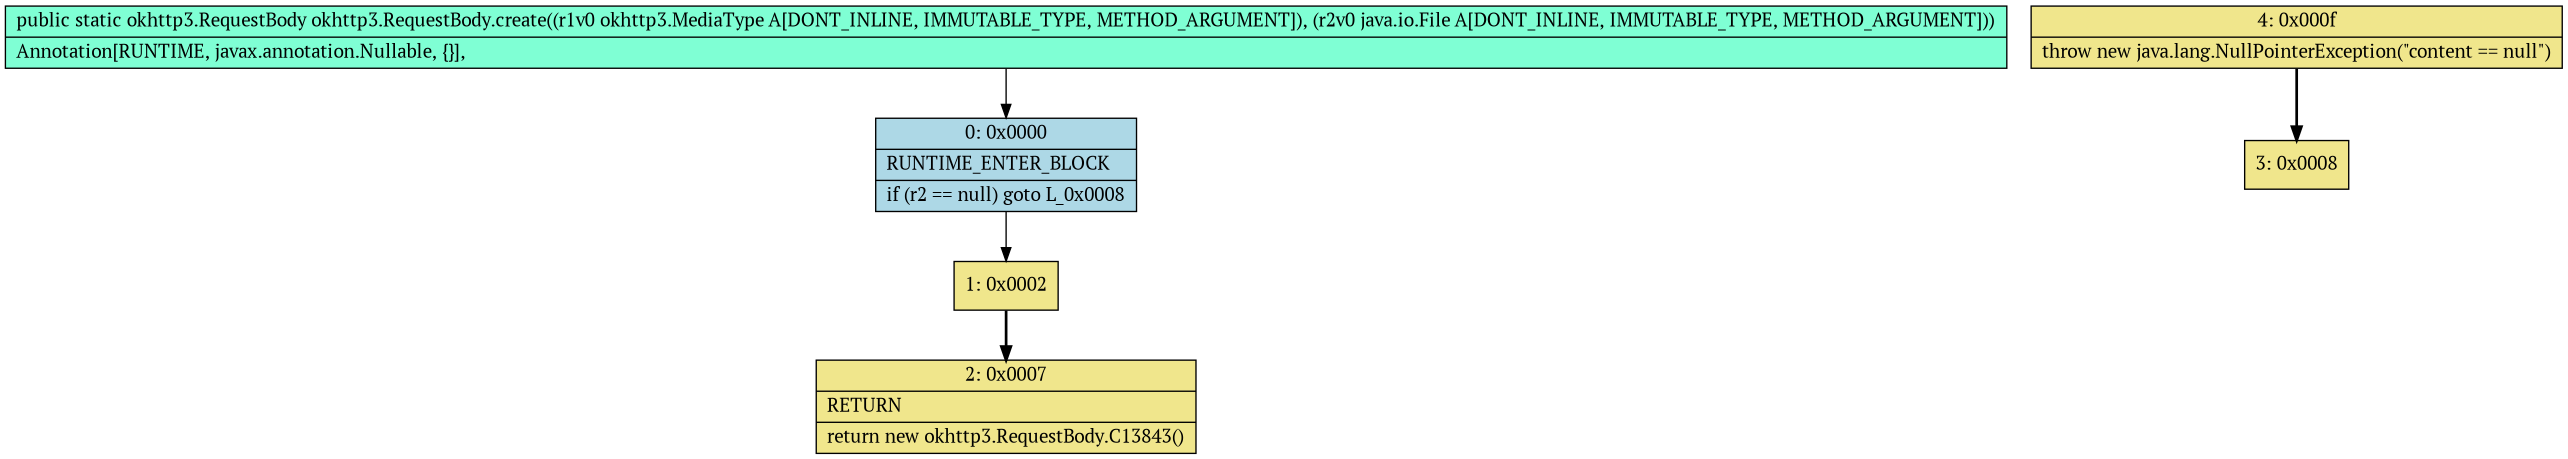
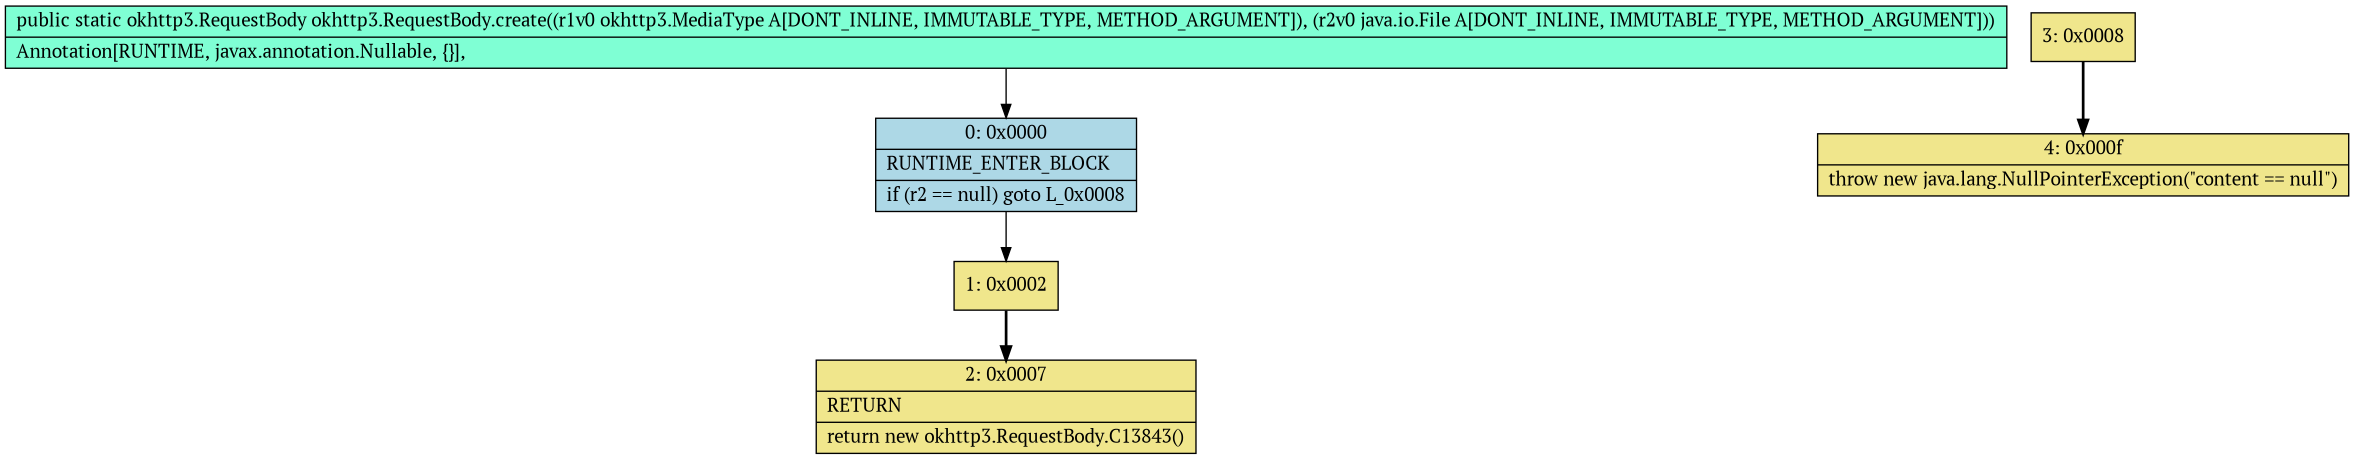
edge "4: 0x000f" -> "3: 0x0008": reversed
